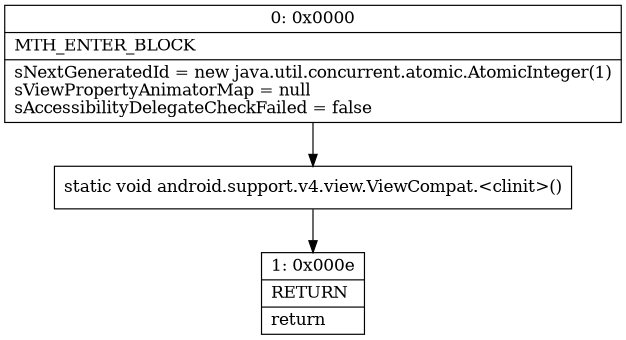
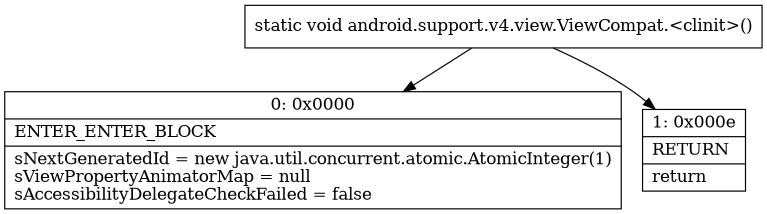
node "0: 0x0000": text "MTH_ENTER_BLOCK" -> "ENTER_ENTER_BLOCK"
edge "0: 0x0000" -> "static void android.support.v4.view.ViewCompat.<clinit>()": reversed
